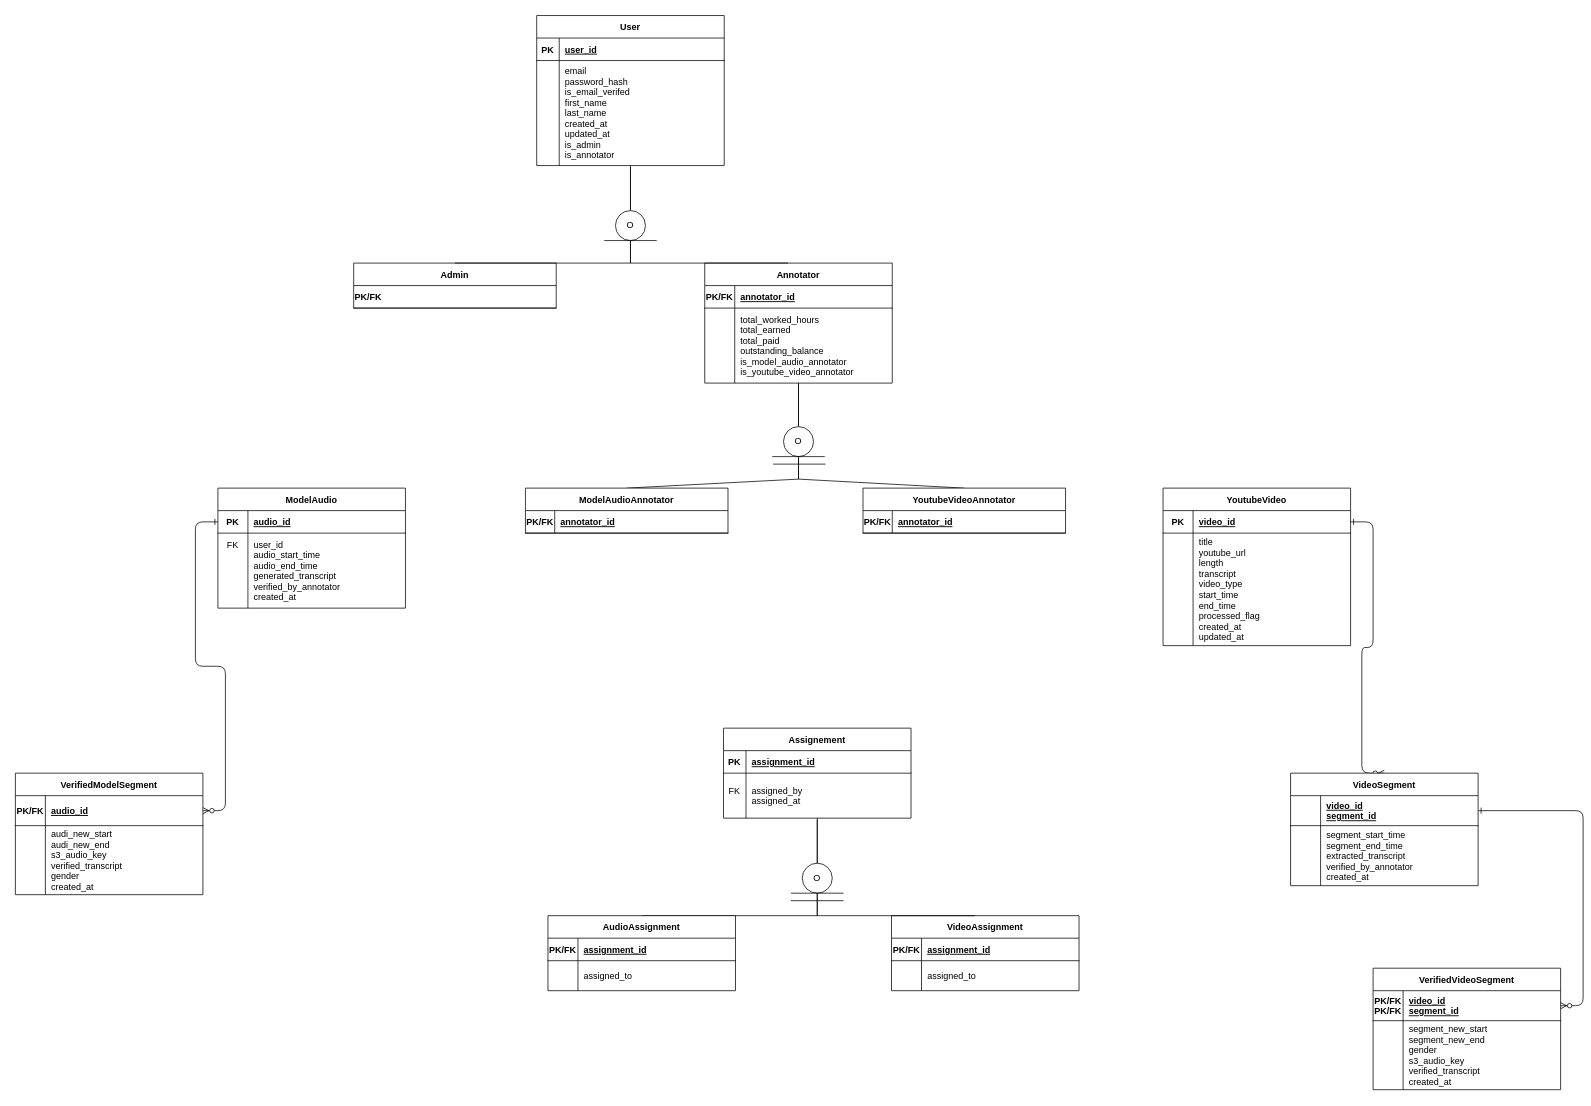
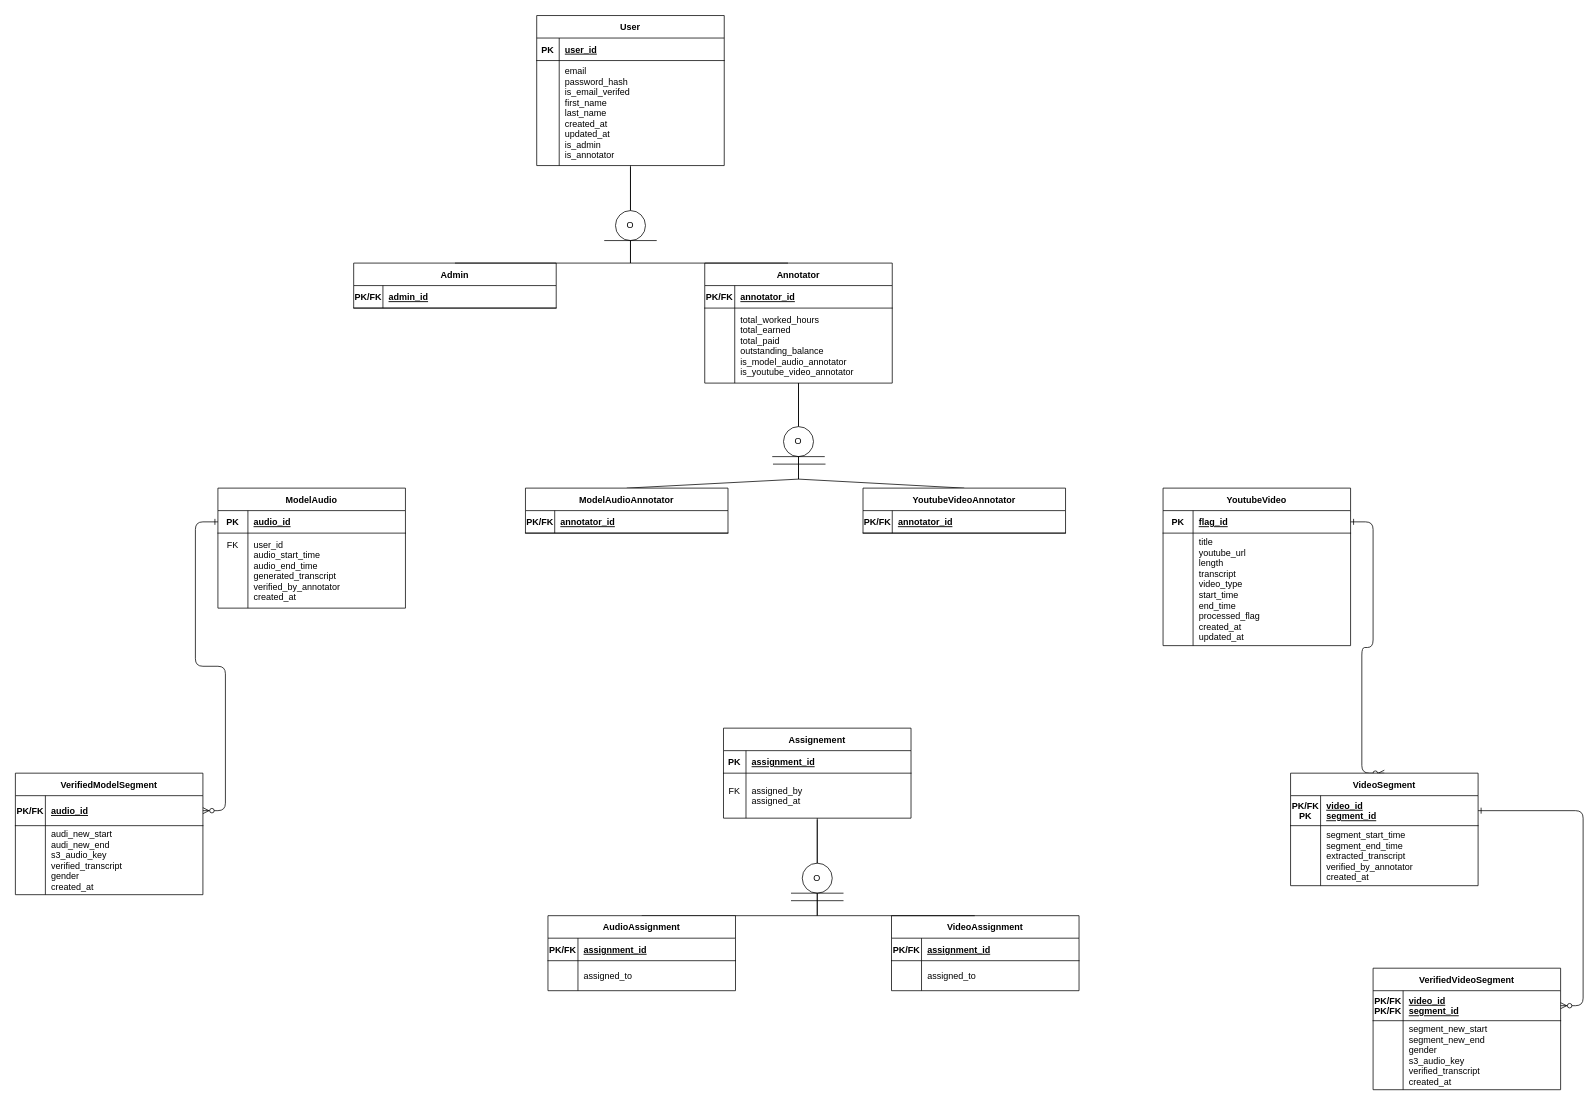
node "admin_id": added
node "video_id": label "video_id" -> "flag_id"
node "PK/FK PK": added
